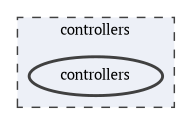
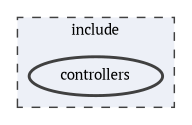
cluster "controllers": label "controllers" -> "include"
